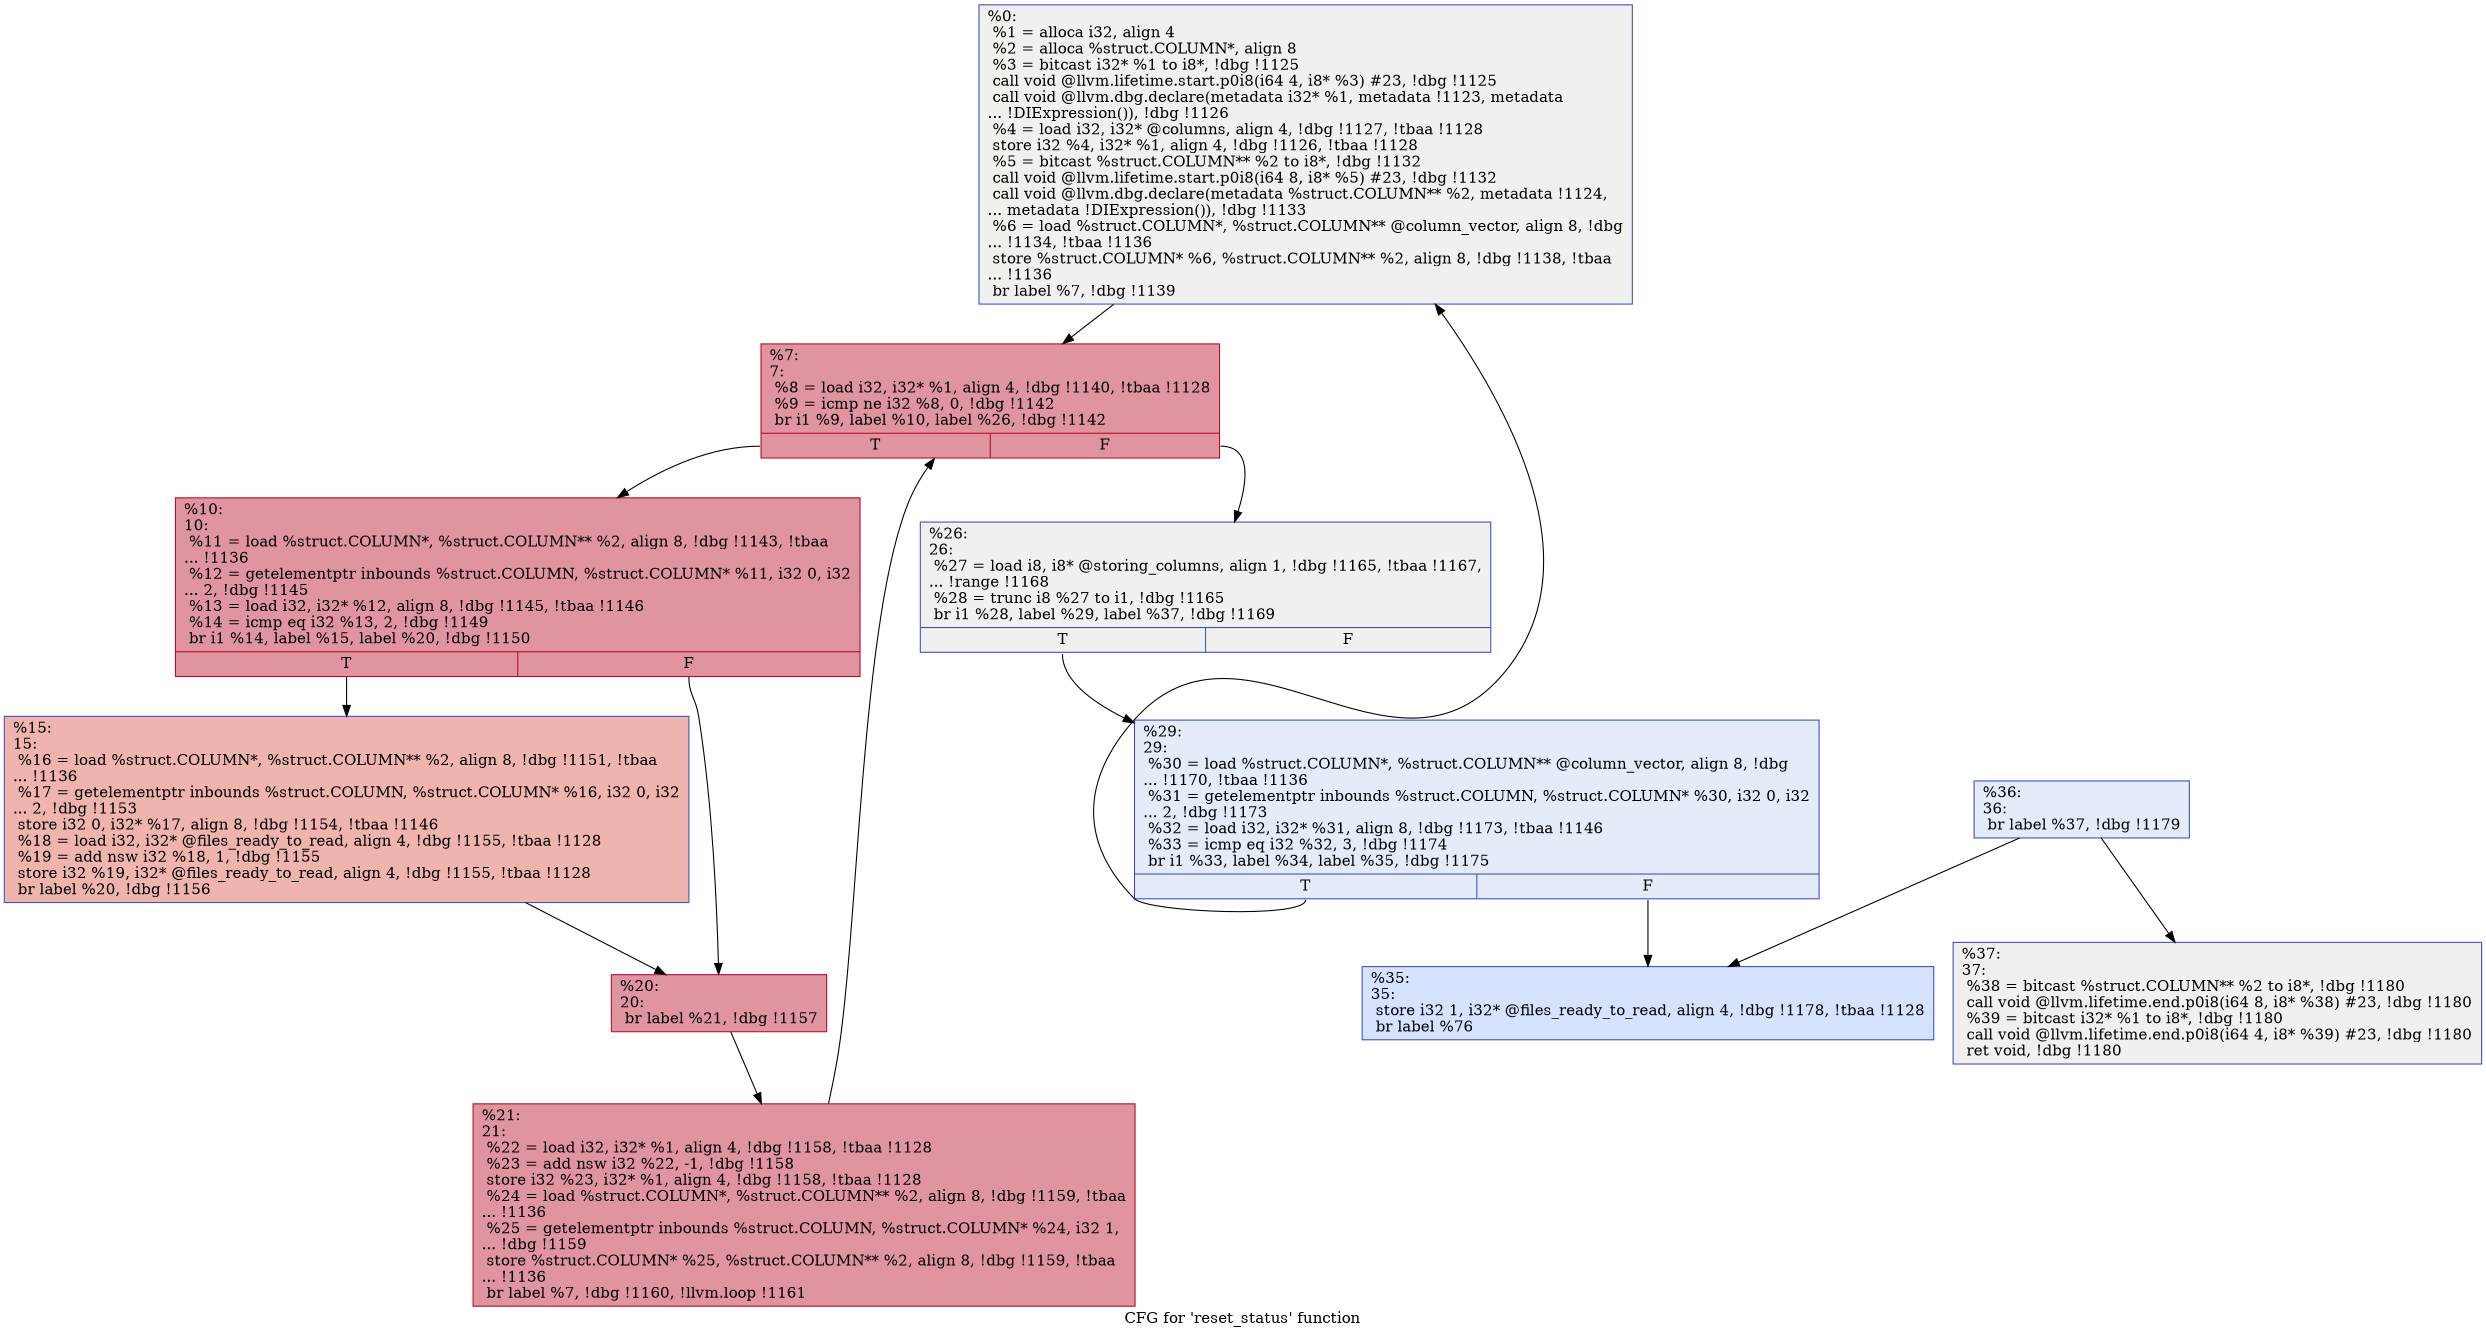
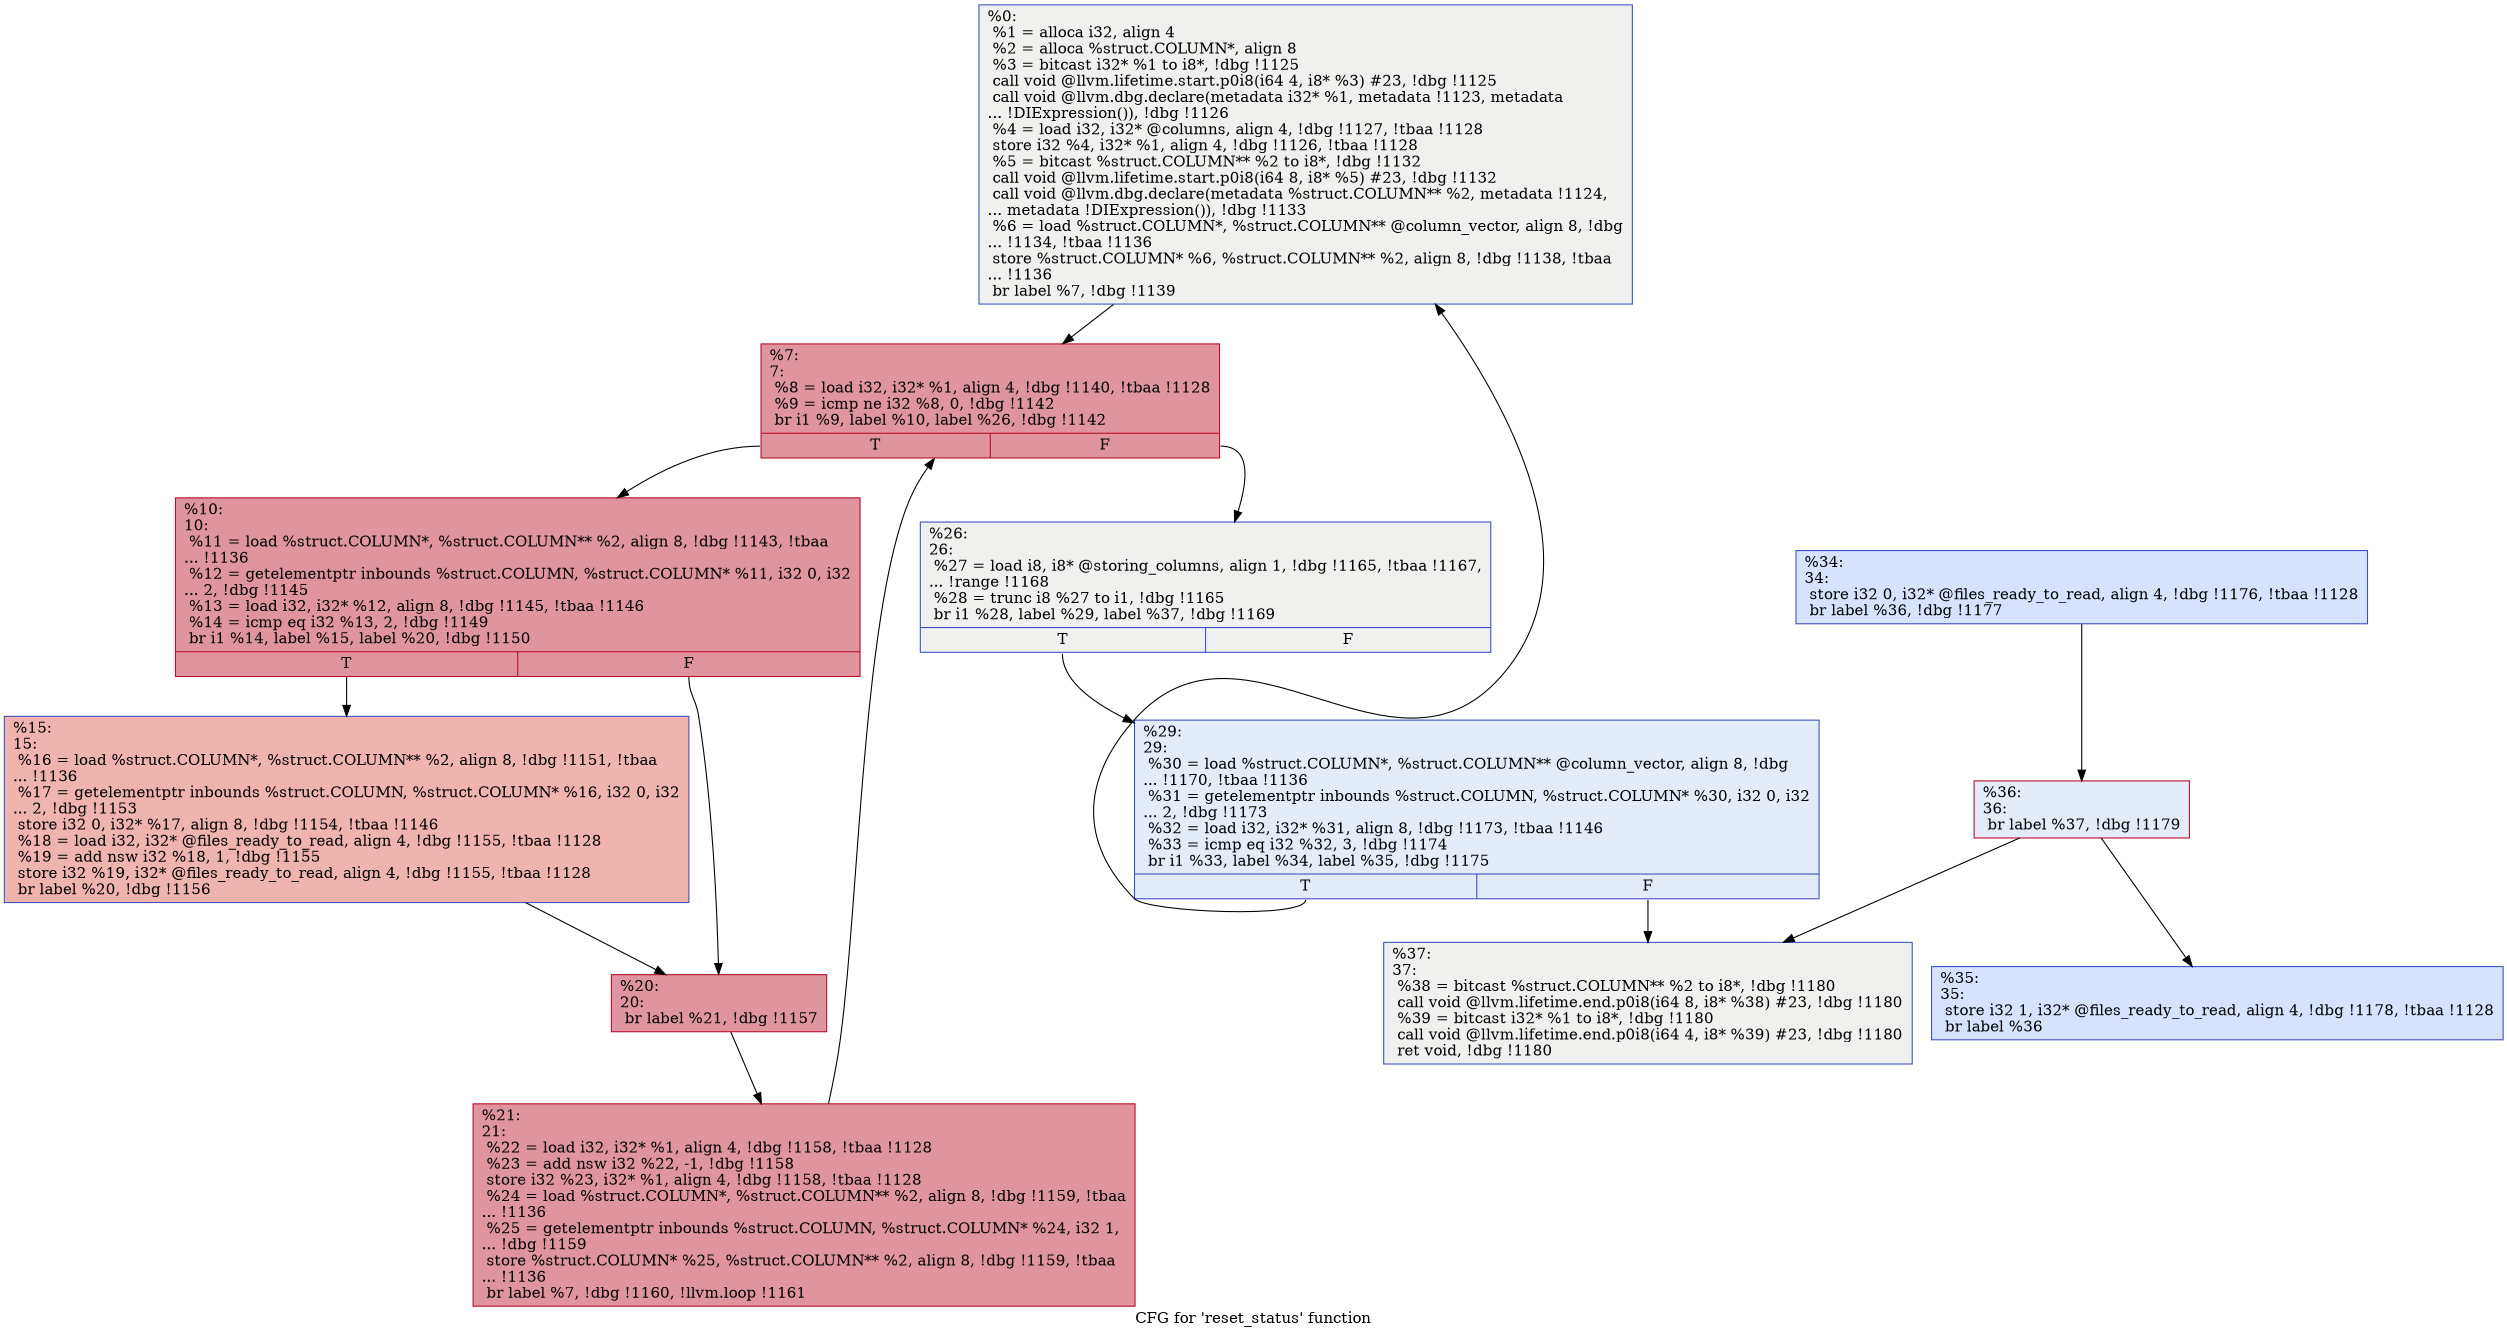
node "%34:": added
node "%36:": color #3d50c3ff -> #b70d28ff
edge "%29:" -> "%35:": now "%29:" -> "%37:"
node "%35:": text "br label %76" -> "br label %36"
